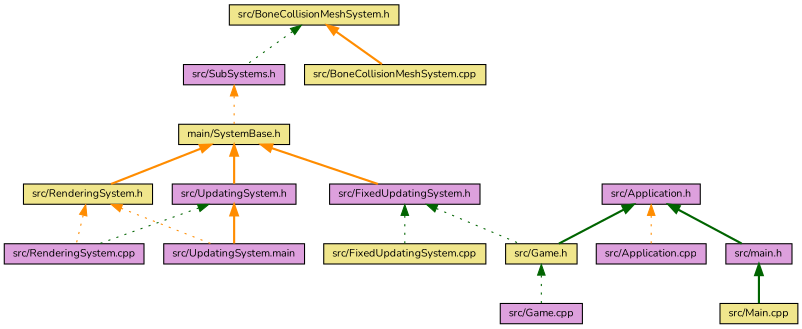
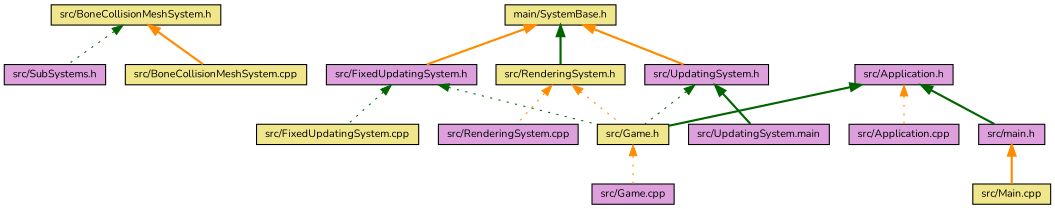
edge "main/SystemBase.h" -> "src/SubSystems.h": removed
edge "src/RenderingSystem.h" -> "main/SystemBase.h": color darkorange -> darkgreen
edge "src/RenderingSystem.cpp" -> "src/UpdatingSystem.h": now "src/Game.h" -> "src/UpdatingSystem.h"
edge "src/UpdatingSystem.main" -> "src/RenderingSystem.h": now "src/Game.h" -> "src/RenderingSystem.h"
edge "src/UpdatingSystem.main" -> "src/UpdatingSystem.h": color darkorange -> darkgreen
edge "src/Game.cpp" -> "src/Game.h": color darkgreen -> darkorange
edge "src/Main.cpp" -> "src/main.h": color darkgreen -> darkorange
